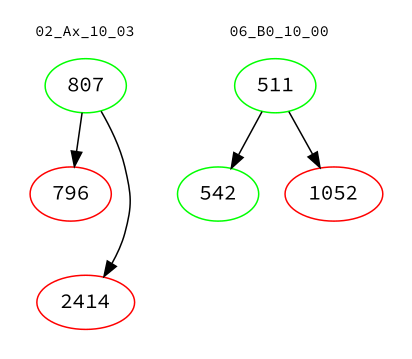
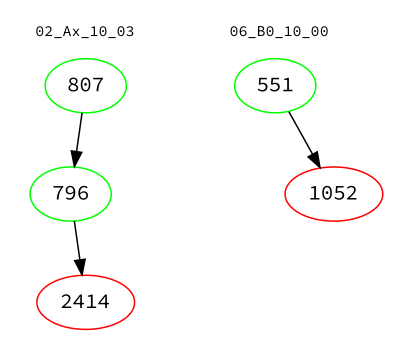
node "511": label "511" -> "551"
edge "807" -> "2414": now "796" -> "2414"
node "796": color red -> green
node "542": removed
